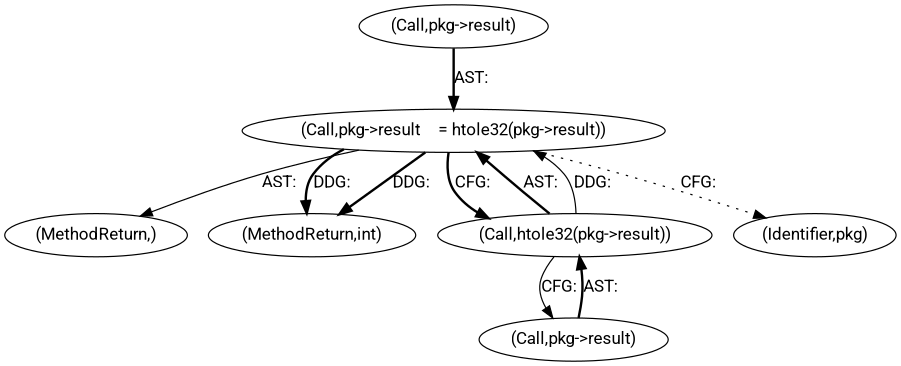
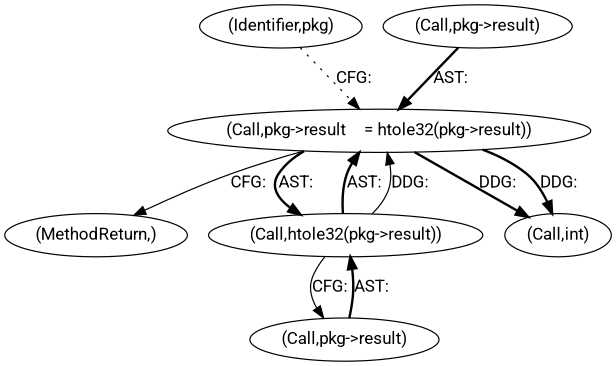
edge "(Call,pkg->result    = htole32(pkg->result))" -> "(Identifier,pkg)": reversed
edge "(Call,pkg->result    = htole32(pkg->result))" -> "(MethodReturn,)": label "AST: " -> "CFG: "
edge "(Call,pkg->result    = htole32(pkg->result))" -> "(Call,htole32(pkg->result))": label "CFG: " -> "AST: "
node "(MethodReturn,int)": label "(MethodReturn,int)" -> "(Call,int)"
